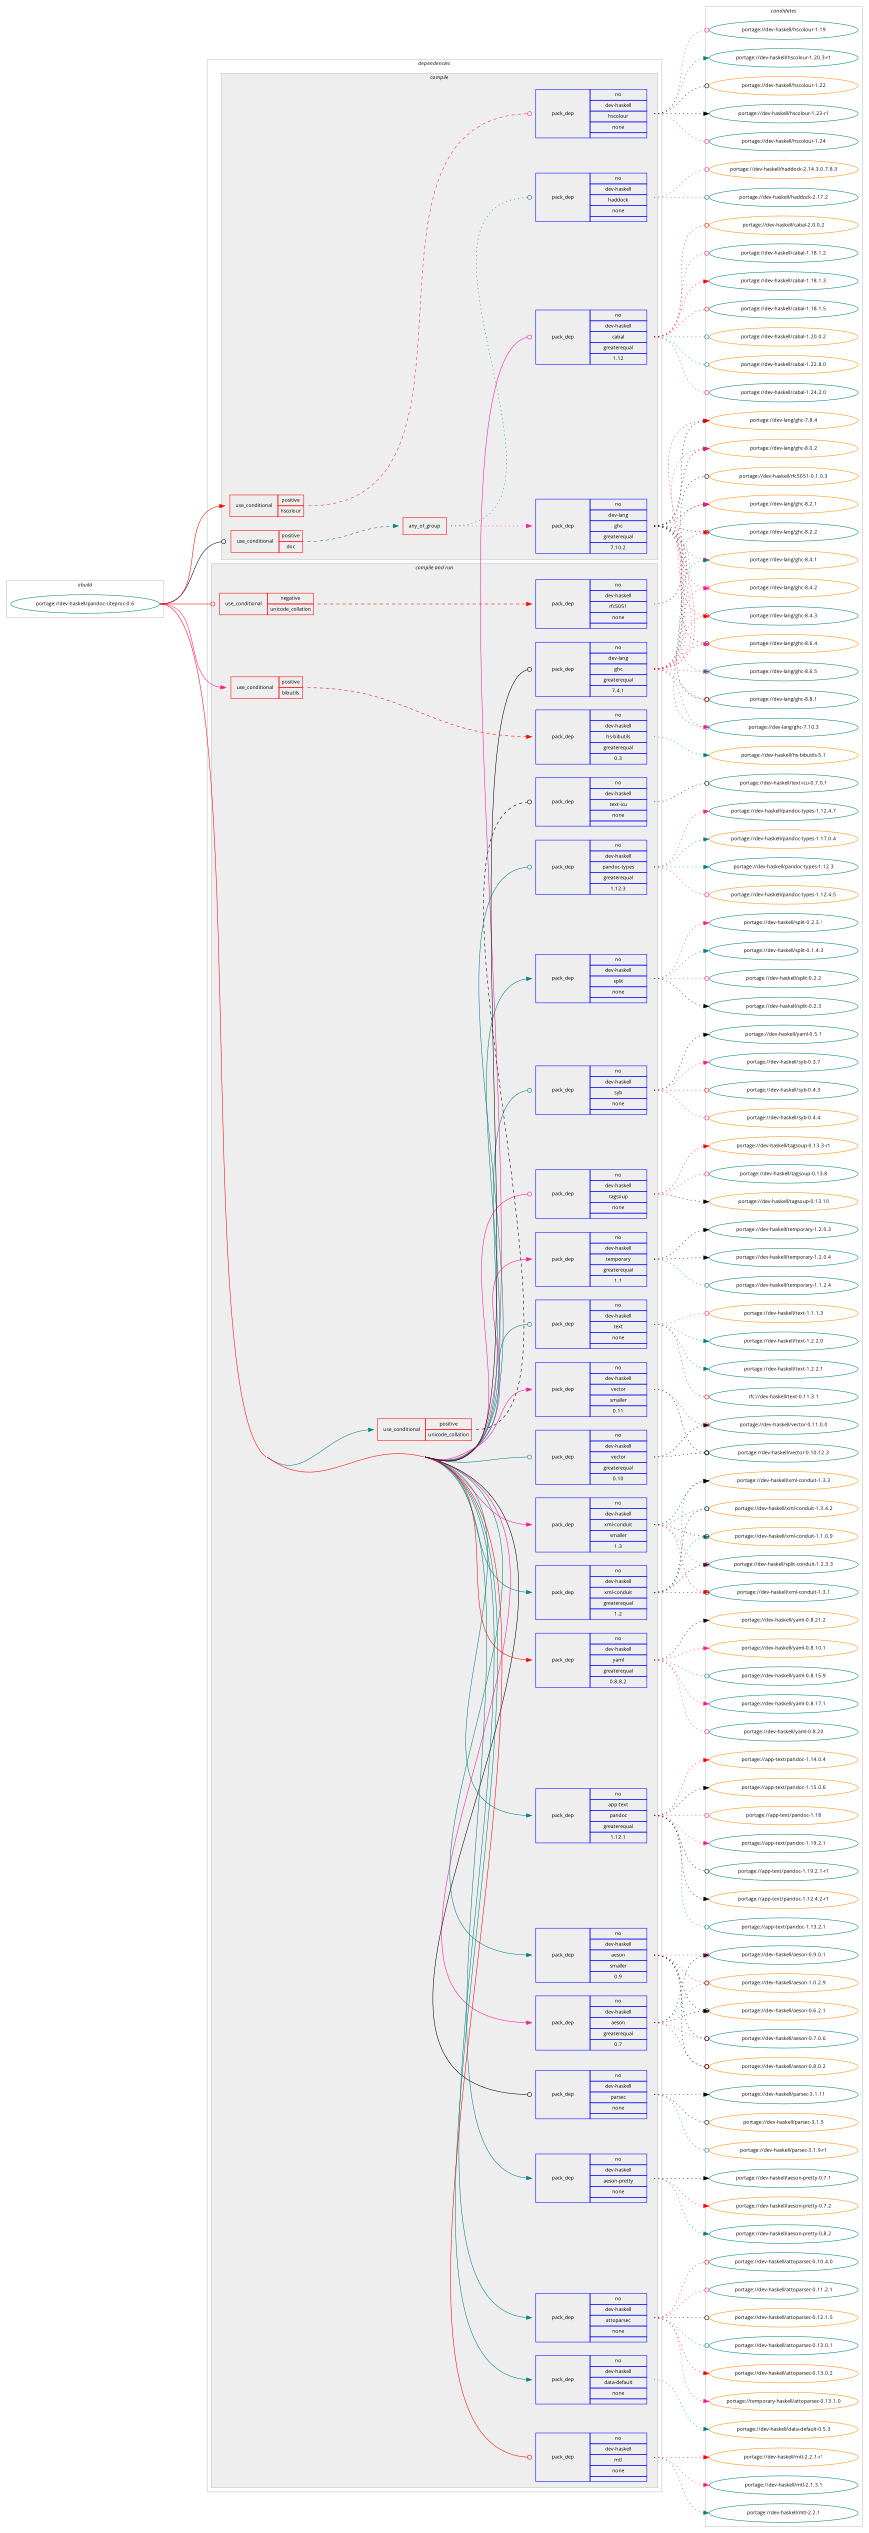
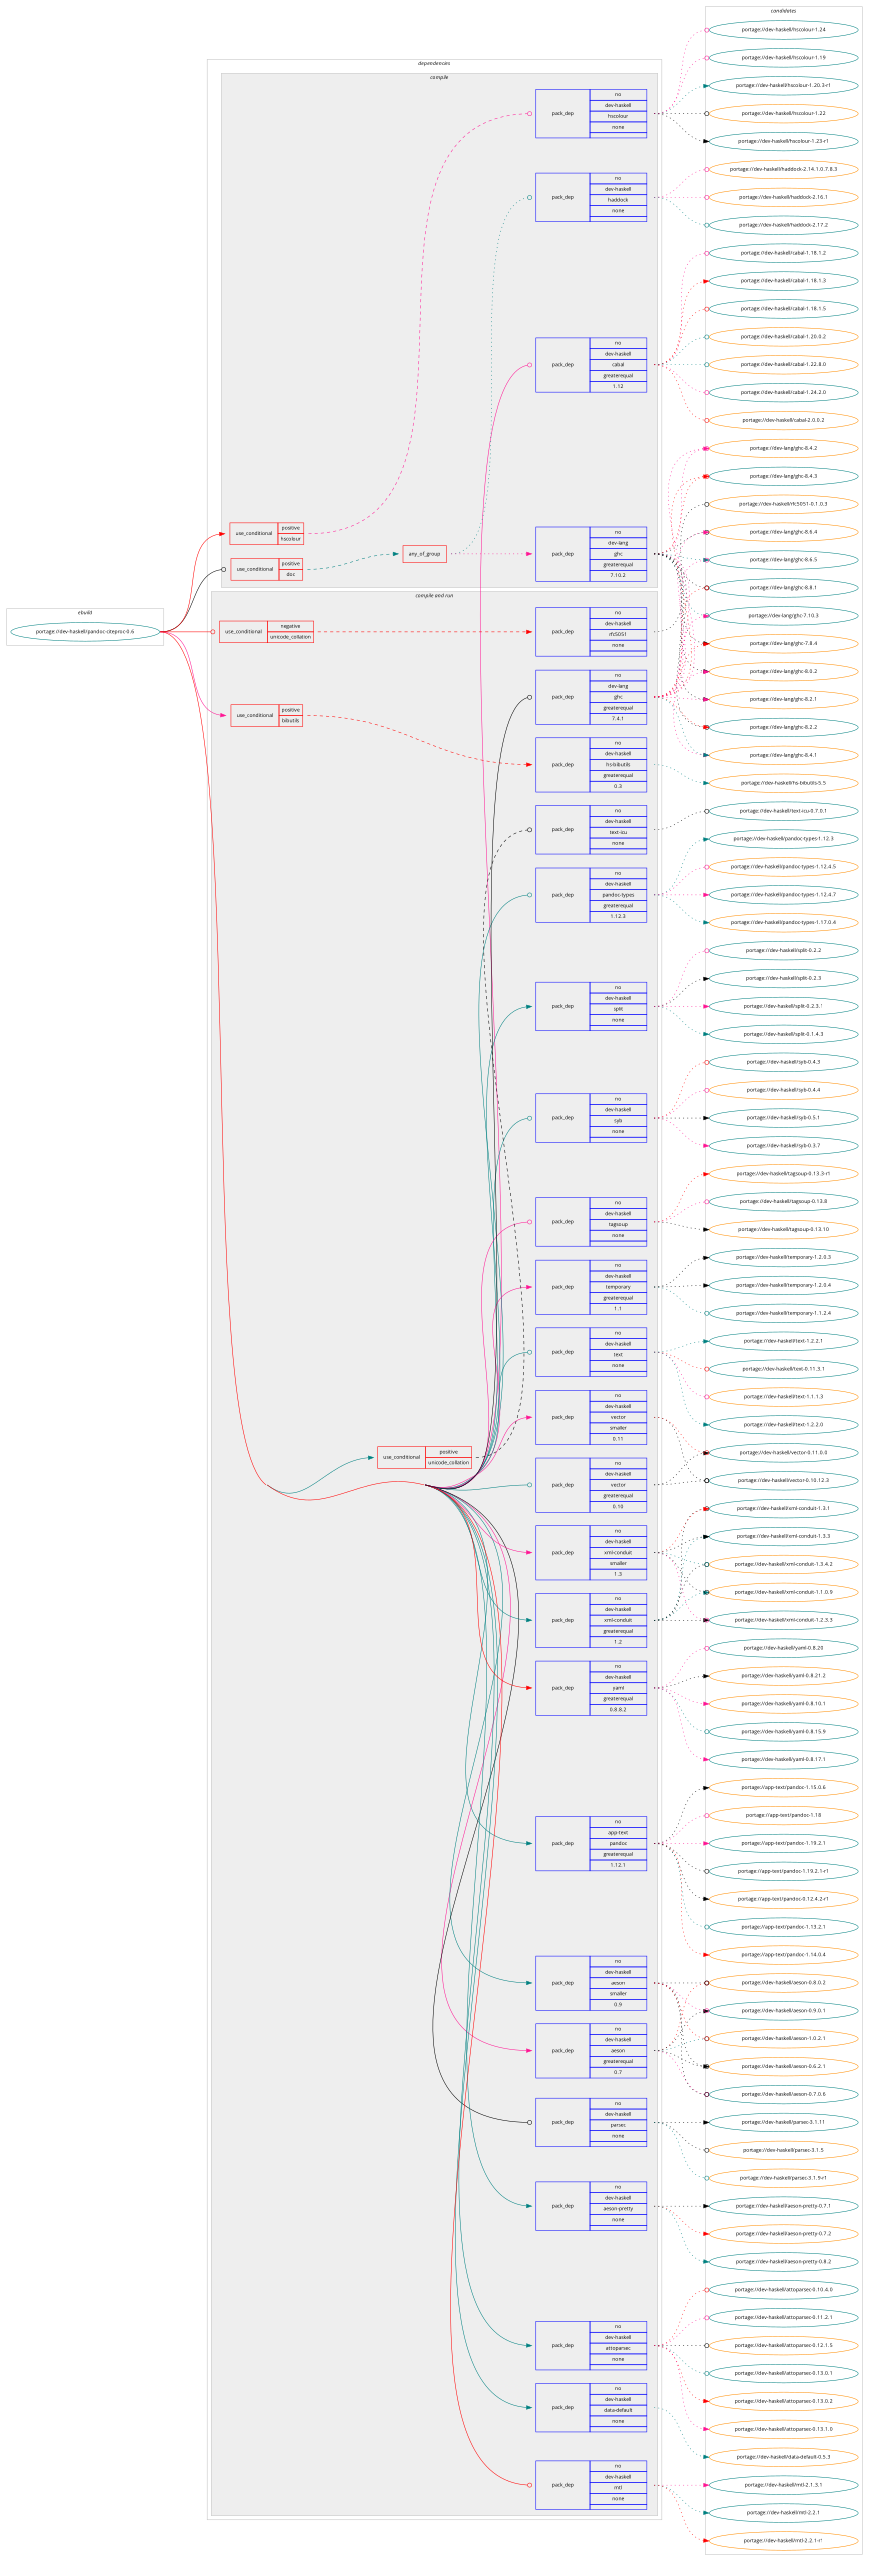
node "portage://dev-haskell/haddock-2.14.3.0.7.8.3": label "portage://dev-haskell/haddock-2.14.3.0.7.8.3" -> "portage://dev-haskell/haddock-2.14.1.0.7.8.3"
node "portage://dev-haskell/haddock-2.16.1": added
node "portage://dev-haskell/hs-bibutils-5.1": label "portage://dev-haskell/hs-bibutils-5.1" -> "portage://dev-haskell/hs-bibutils-5.5"
node "portage://dev-haskell/yaml-0.5.1": label "portage://dev-haskell/yaml-0.5.1" -> "portage://dev-haskell/syb-0.5.1"
node "rfc://dev-haskell/text-0.11.3.1": label "rfc://dev-haskell/text-0.11.3.1" -> "portage://dev-haskell/text-0.11.3.1"
node "portage://dev-haskell/xml-conduit-1.3.3": color darkorange -> teal
node "portage://dev-haskell/split-conduit-1.2.3.3": label "portage://dev-haskell/split-conduit-1.2.3.3" -> "portage://dev-haskell/xml-conduit-1.2.3.3"
node "portage://app-text/pandoc-1.12.4.2-r1": label "portage://app-text/pandoc-1.12.4.2-r1" -> "portage://app-text/pandoc-0.12.4.2-r1"
node "portage://dev-haskell/aeson-1.0.2.9": label "portage://dev-haskell/aeson-1.0.2.9" -> "portage://dev-haskell/aeson-1.0.2.1"
node "portage://temporary-haskell/attoparsec-0.13.1.0": label "portage://temporary-haskell/attoparsec-0.13.1.0" -> "portage://dev-haskell/attoparsec-0.13.1.0"
